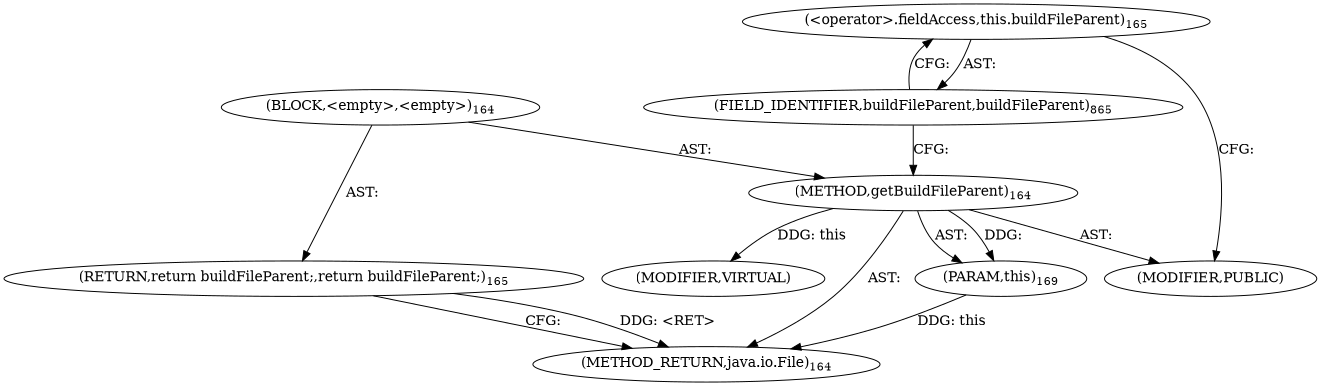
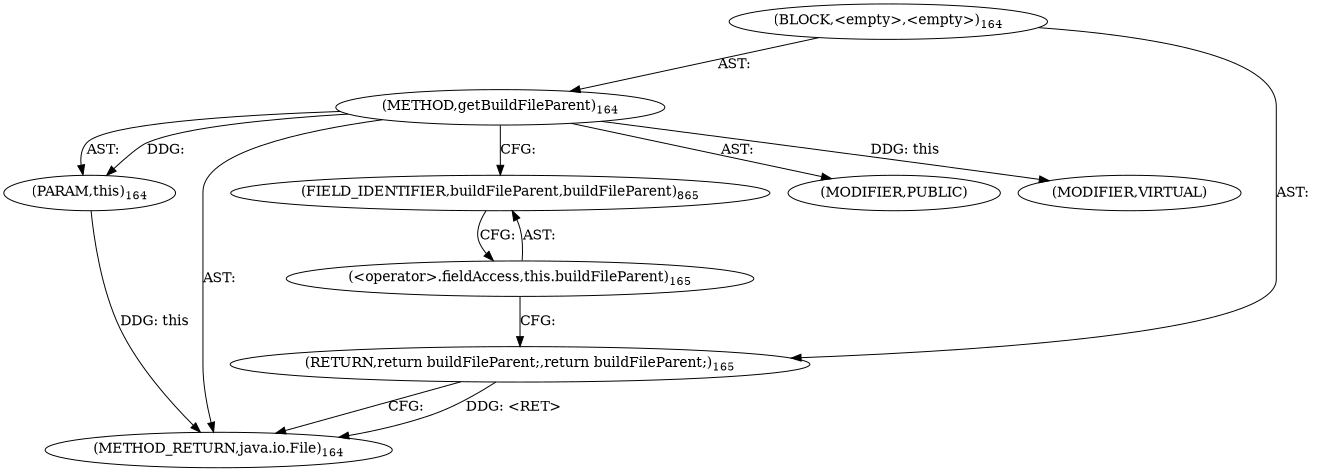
edge "(<operator>.fieldAccess,this.buildFileParent)" -> "(MODIFIER,PUBLIC)": now "(<operator>.fieldAccess,this.buildFileParent)" -> "(RETURN,return buildFileParent;,return buildFileParent;)"
edge "(FIELD_IDENTIFIER,buildFileParent,buildFileParent)" -> "(METHOD,getBuildFileParent)": reversed
node "(PARAM,this)": text "169" -> "164"
